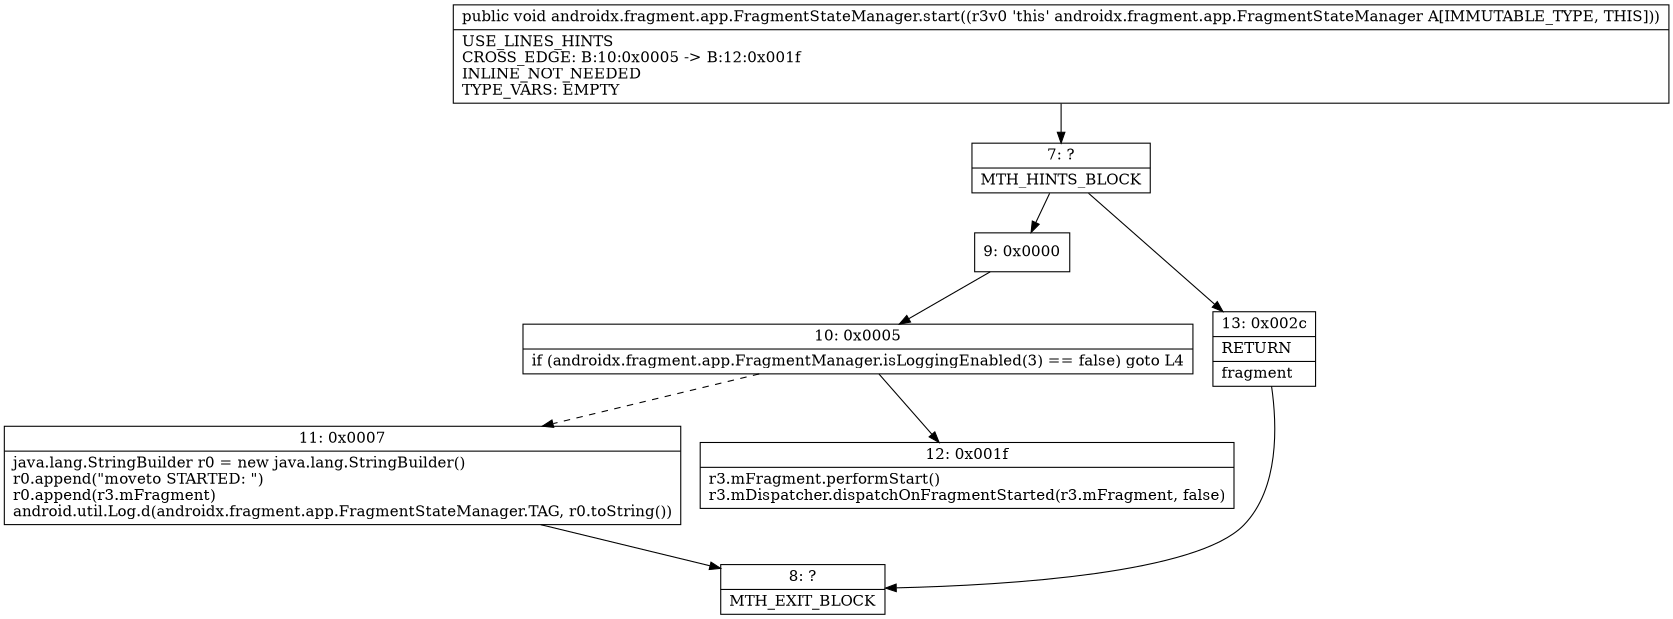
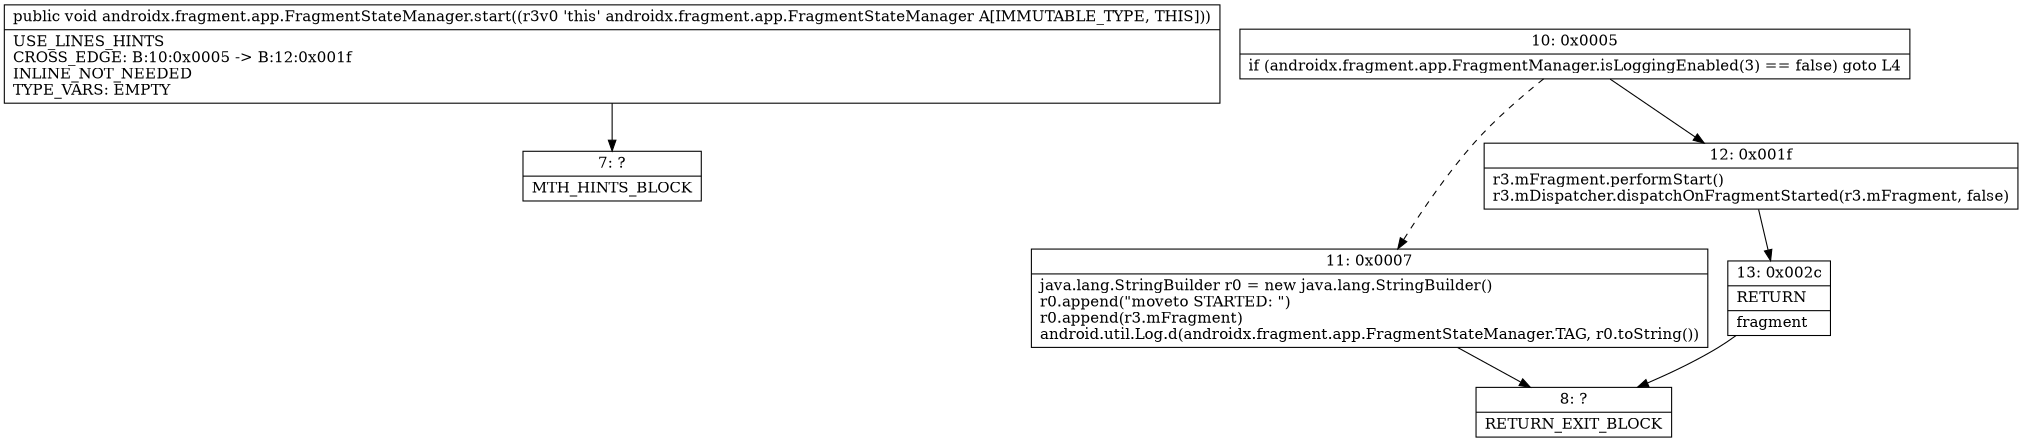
edge "7: ?" -> "13: 0x002c": now "12: 0x001f" -> "13: 0x002c"
node "9: 0x0000": removed
node "8: ?": text "MTH_EXIT_BLOCK" -> "RETURN_EXIT_BLOCK"
